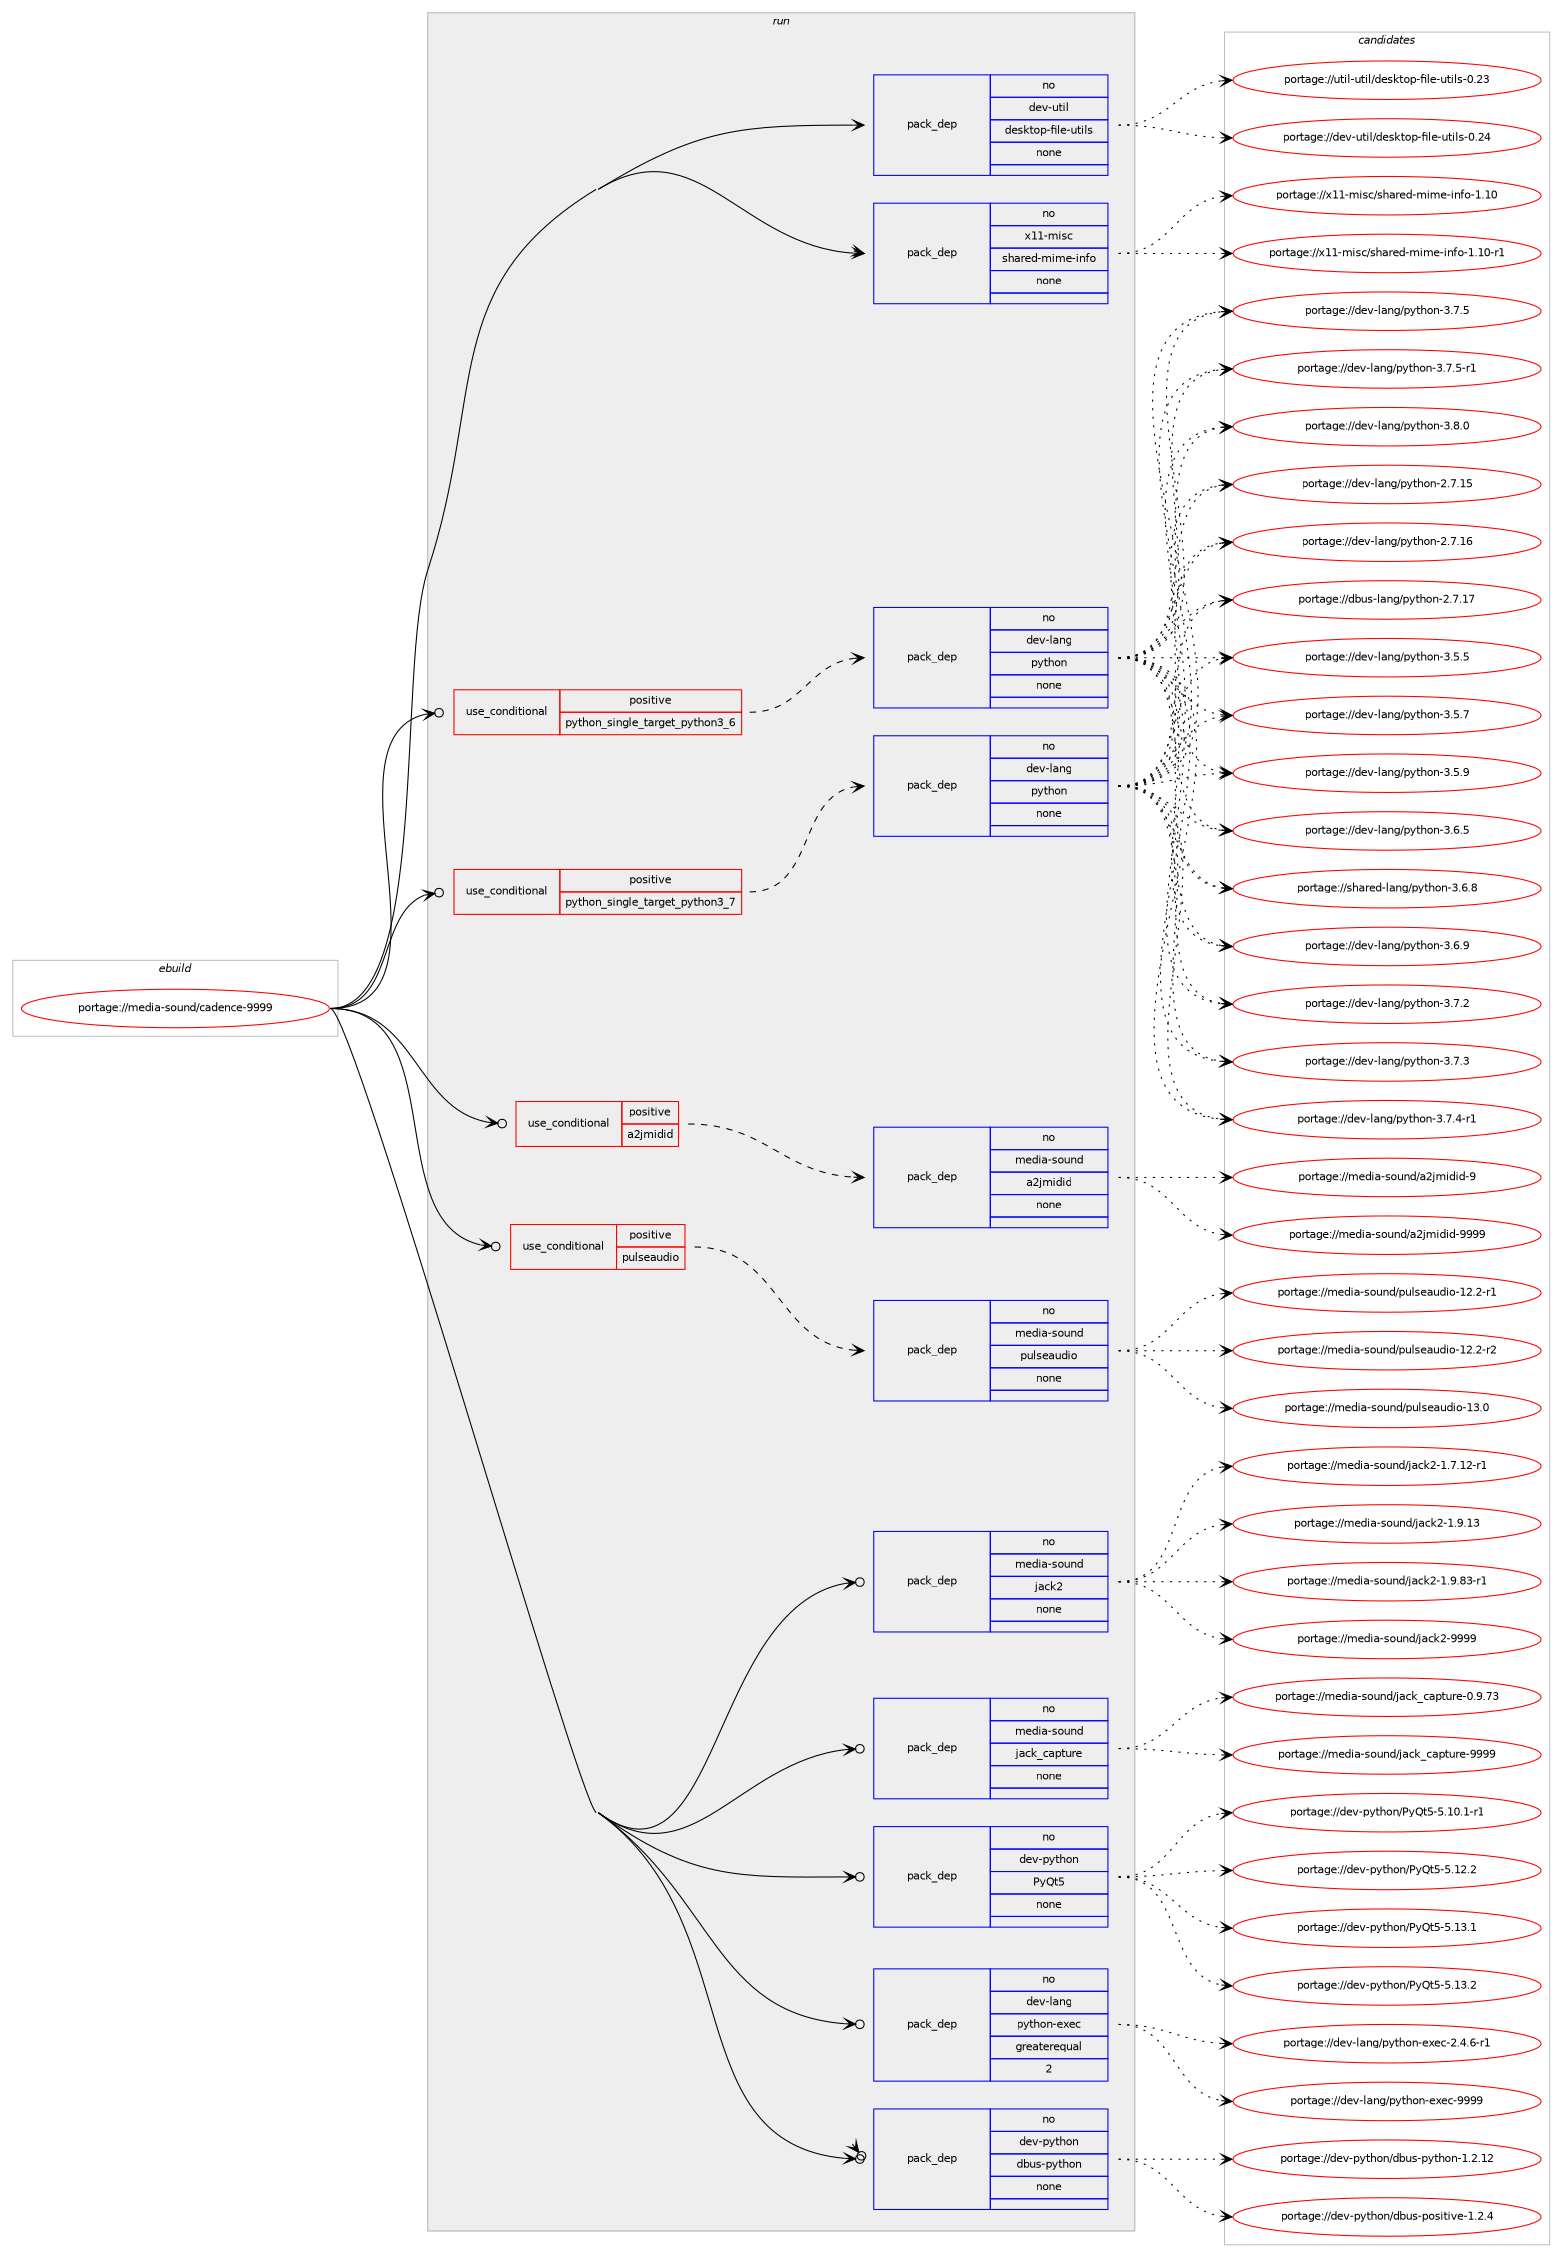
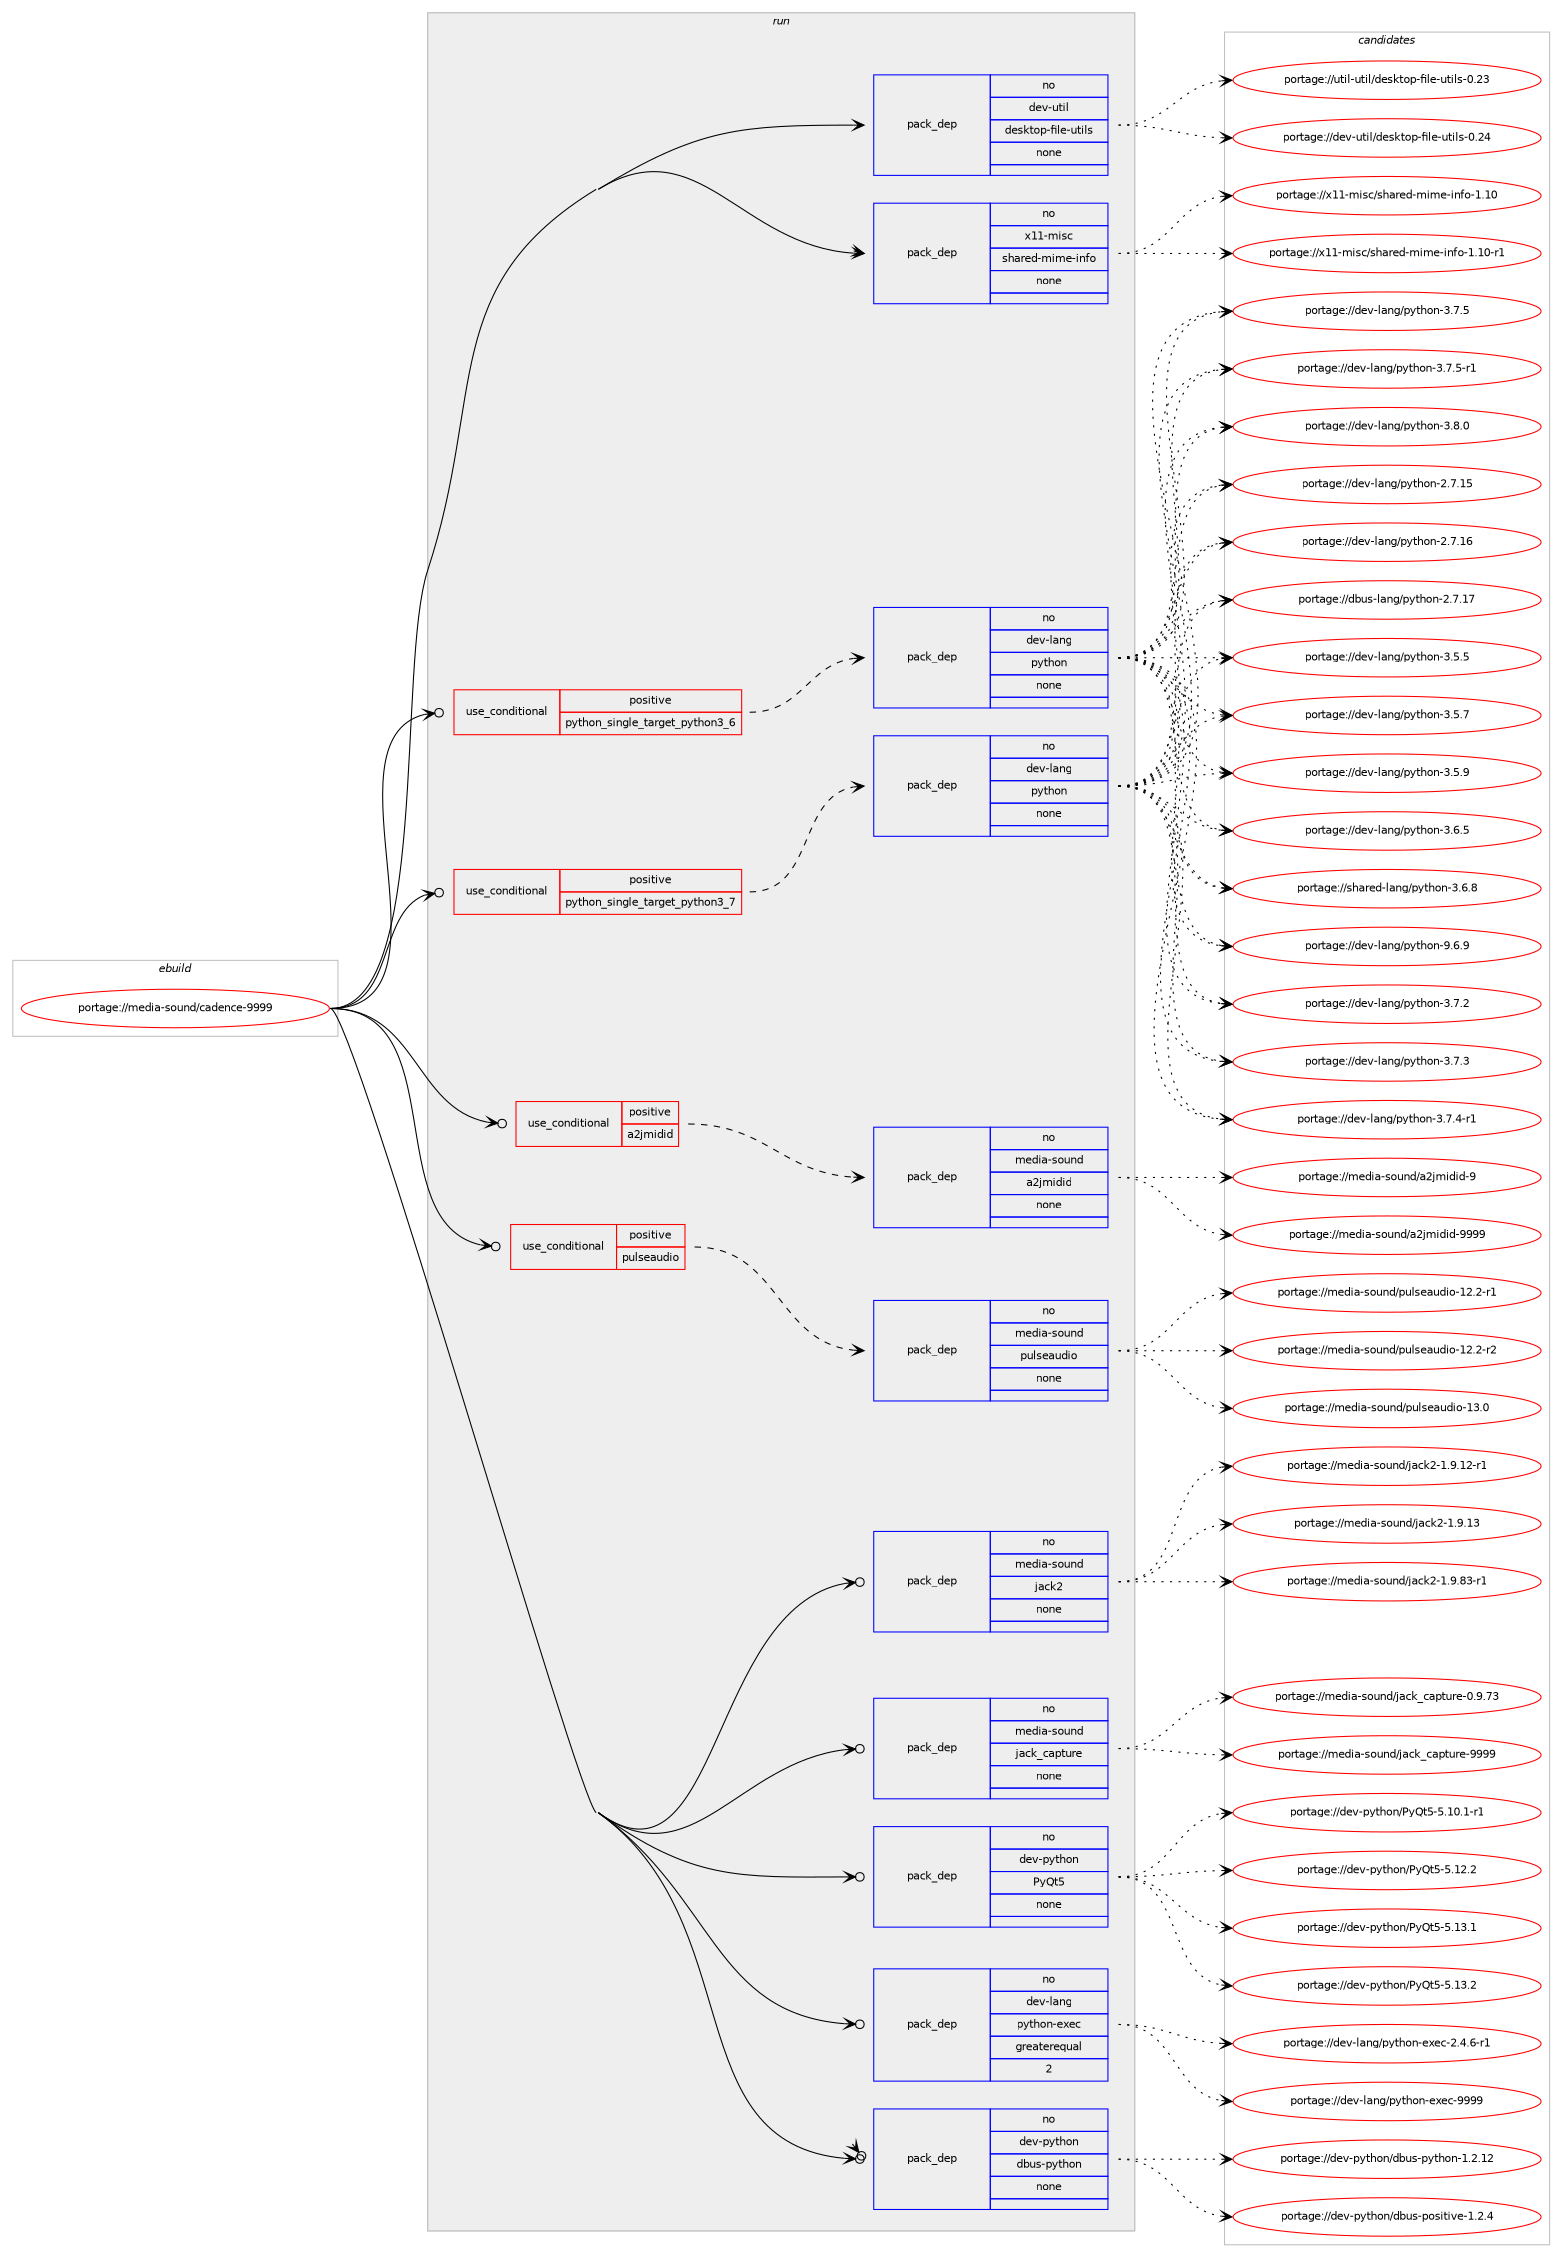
node "portage://dev-lang/python-3.6.9": label "portage://dev-lang/python-3.6.9" -> "portage://dev-lang/python-9.6.9"
node "portage://media-sound/jack2-1.7.12-r1": label "portage://media-sound/jack2-1.7.12-r1" -> "portage://media-sound/jack2-1.9.12-r1"
node "portage://media-sound/jack2-9999": removed
